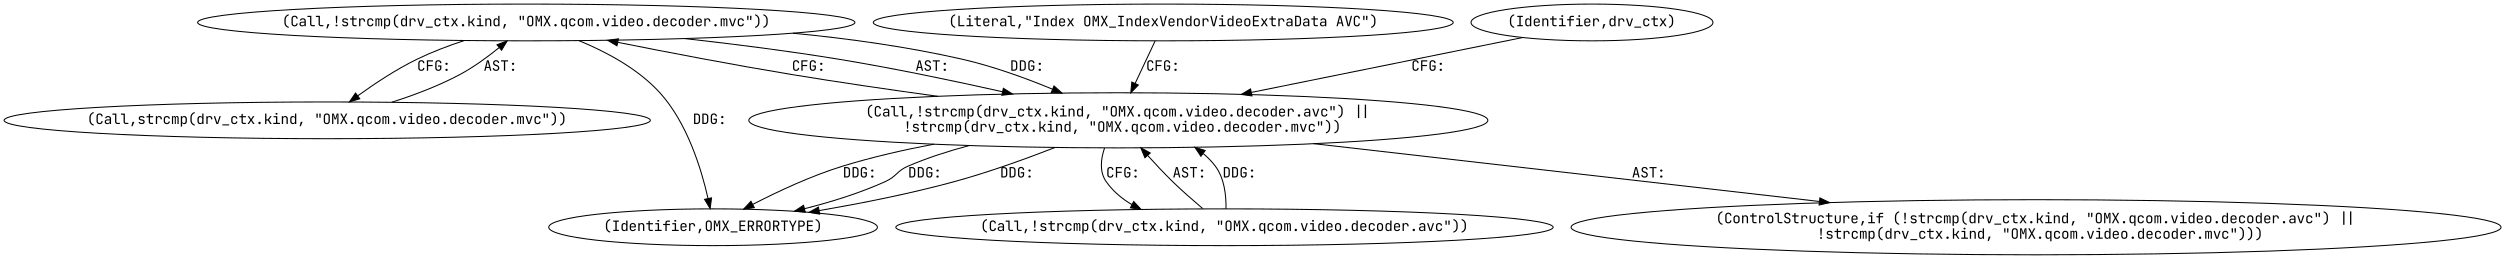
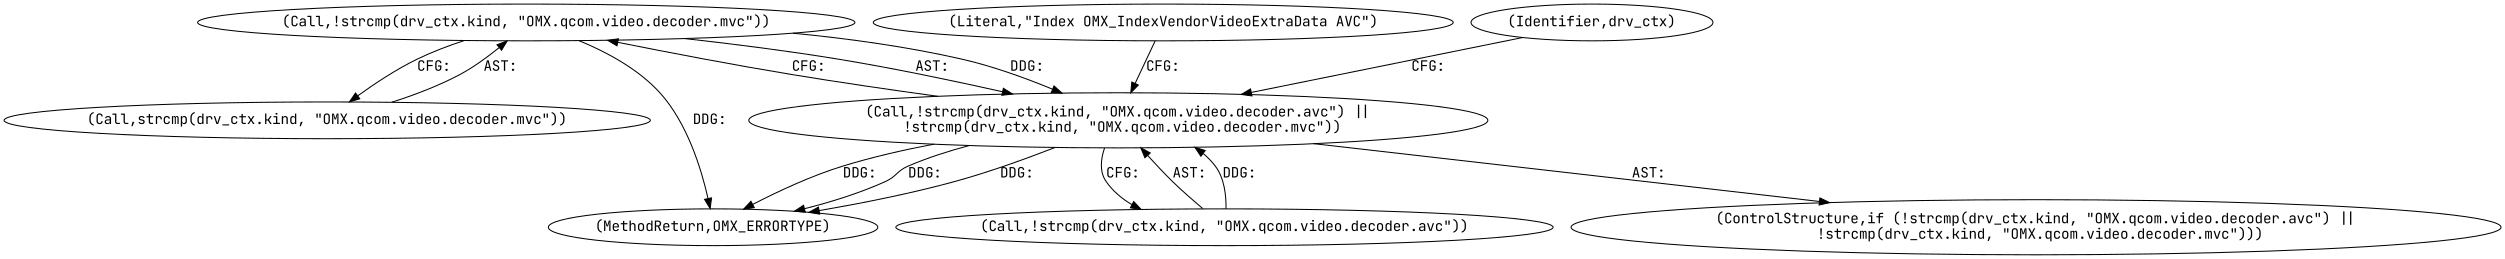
node "(Identifier,OMX_ERRORTYPE)": label "(Identifier,OMX_ERRORTYPE)" -> "(MethodReturn,OMX_ERRORTYPE)"
